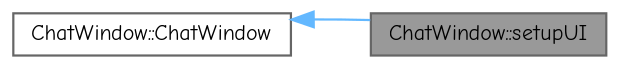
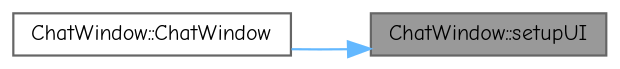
edge "ChatWindow::setupUI" -> "ChatWindow::ChatWindow": reversed
